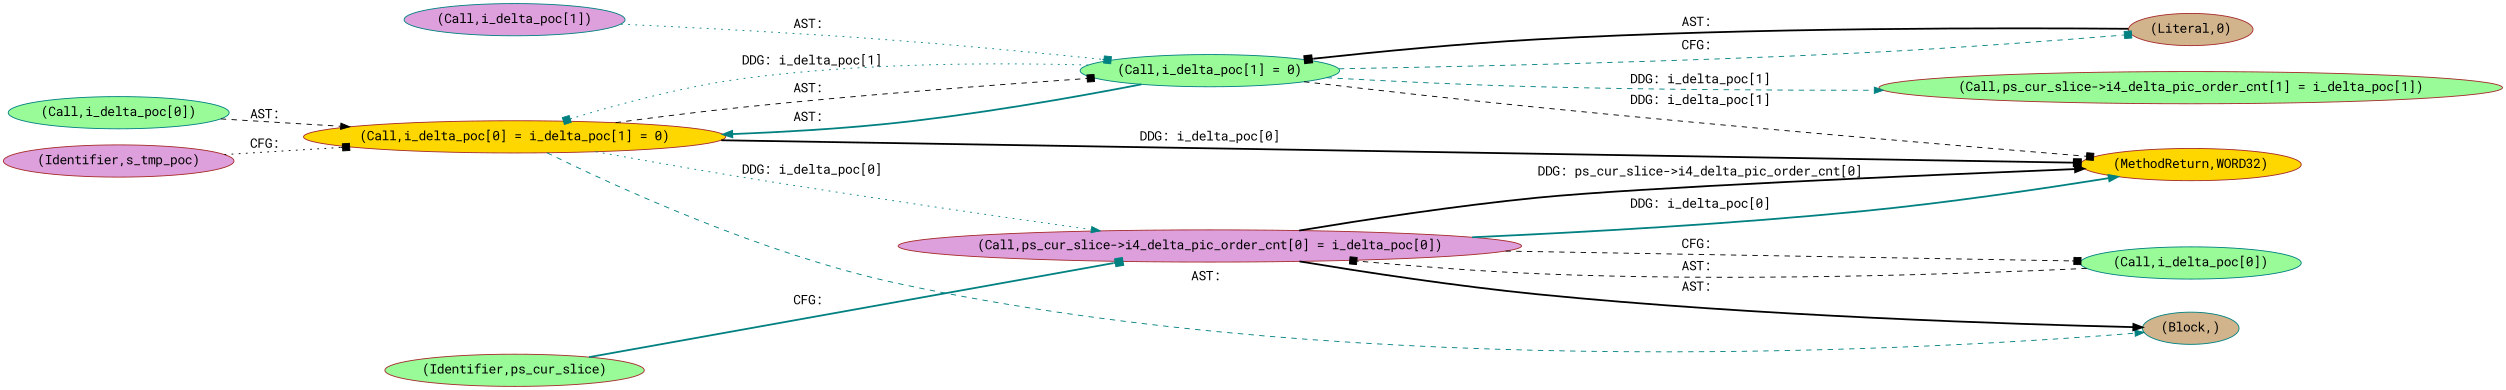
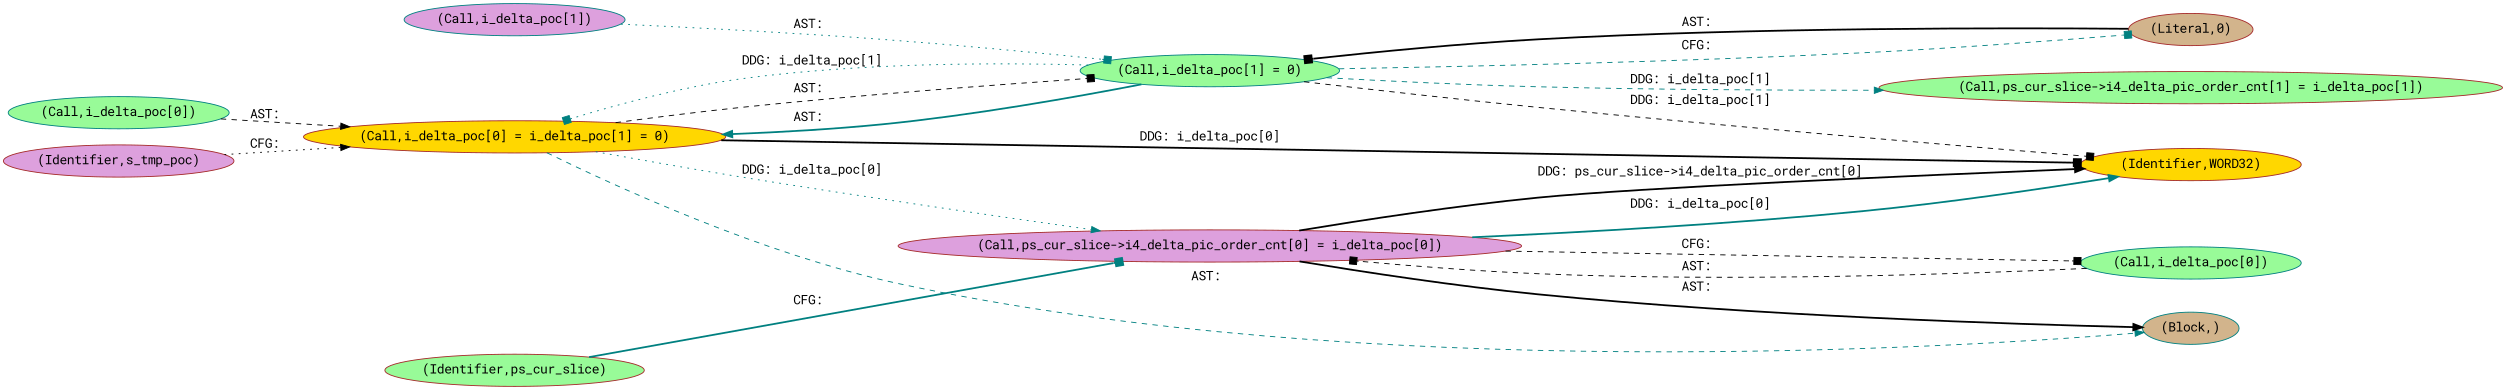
edge "(Identifier,s_tmp_poc)" -> "(Call,i_delta_poc[0] = i_delta_poc[1] = 0)": arrowhead box -> normal
node "(MethodReturn,WORD32)": label "(MethodReturn,WORD32)" -> "(Identifier,WORD32)"
